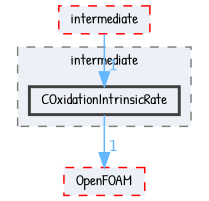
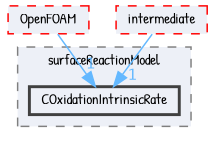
cluster "intermediate": label "intermediate" -> "surfaceReactionModel"
edge "COxidationIntrinsicRate" -> "OpenFOAM": reversed
